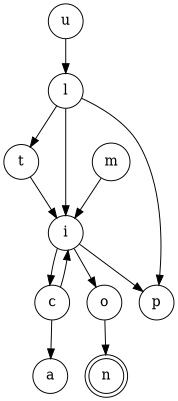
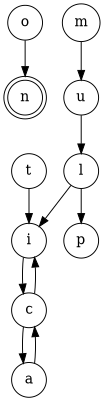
edge "l" -> "t": removed
edge "m" -> "i": now "m" -> "u"
edge "i" -> "o": removed
edge "i" -> "p": removed
edge "a" -> "c": added
